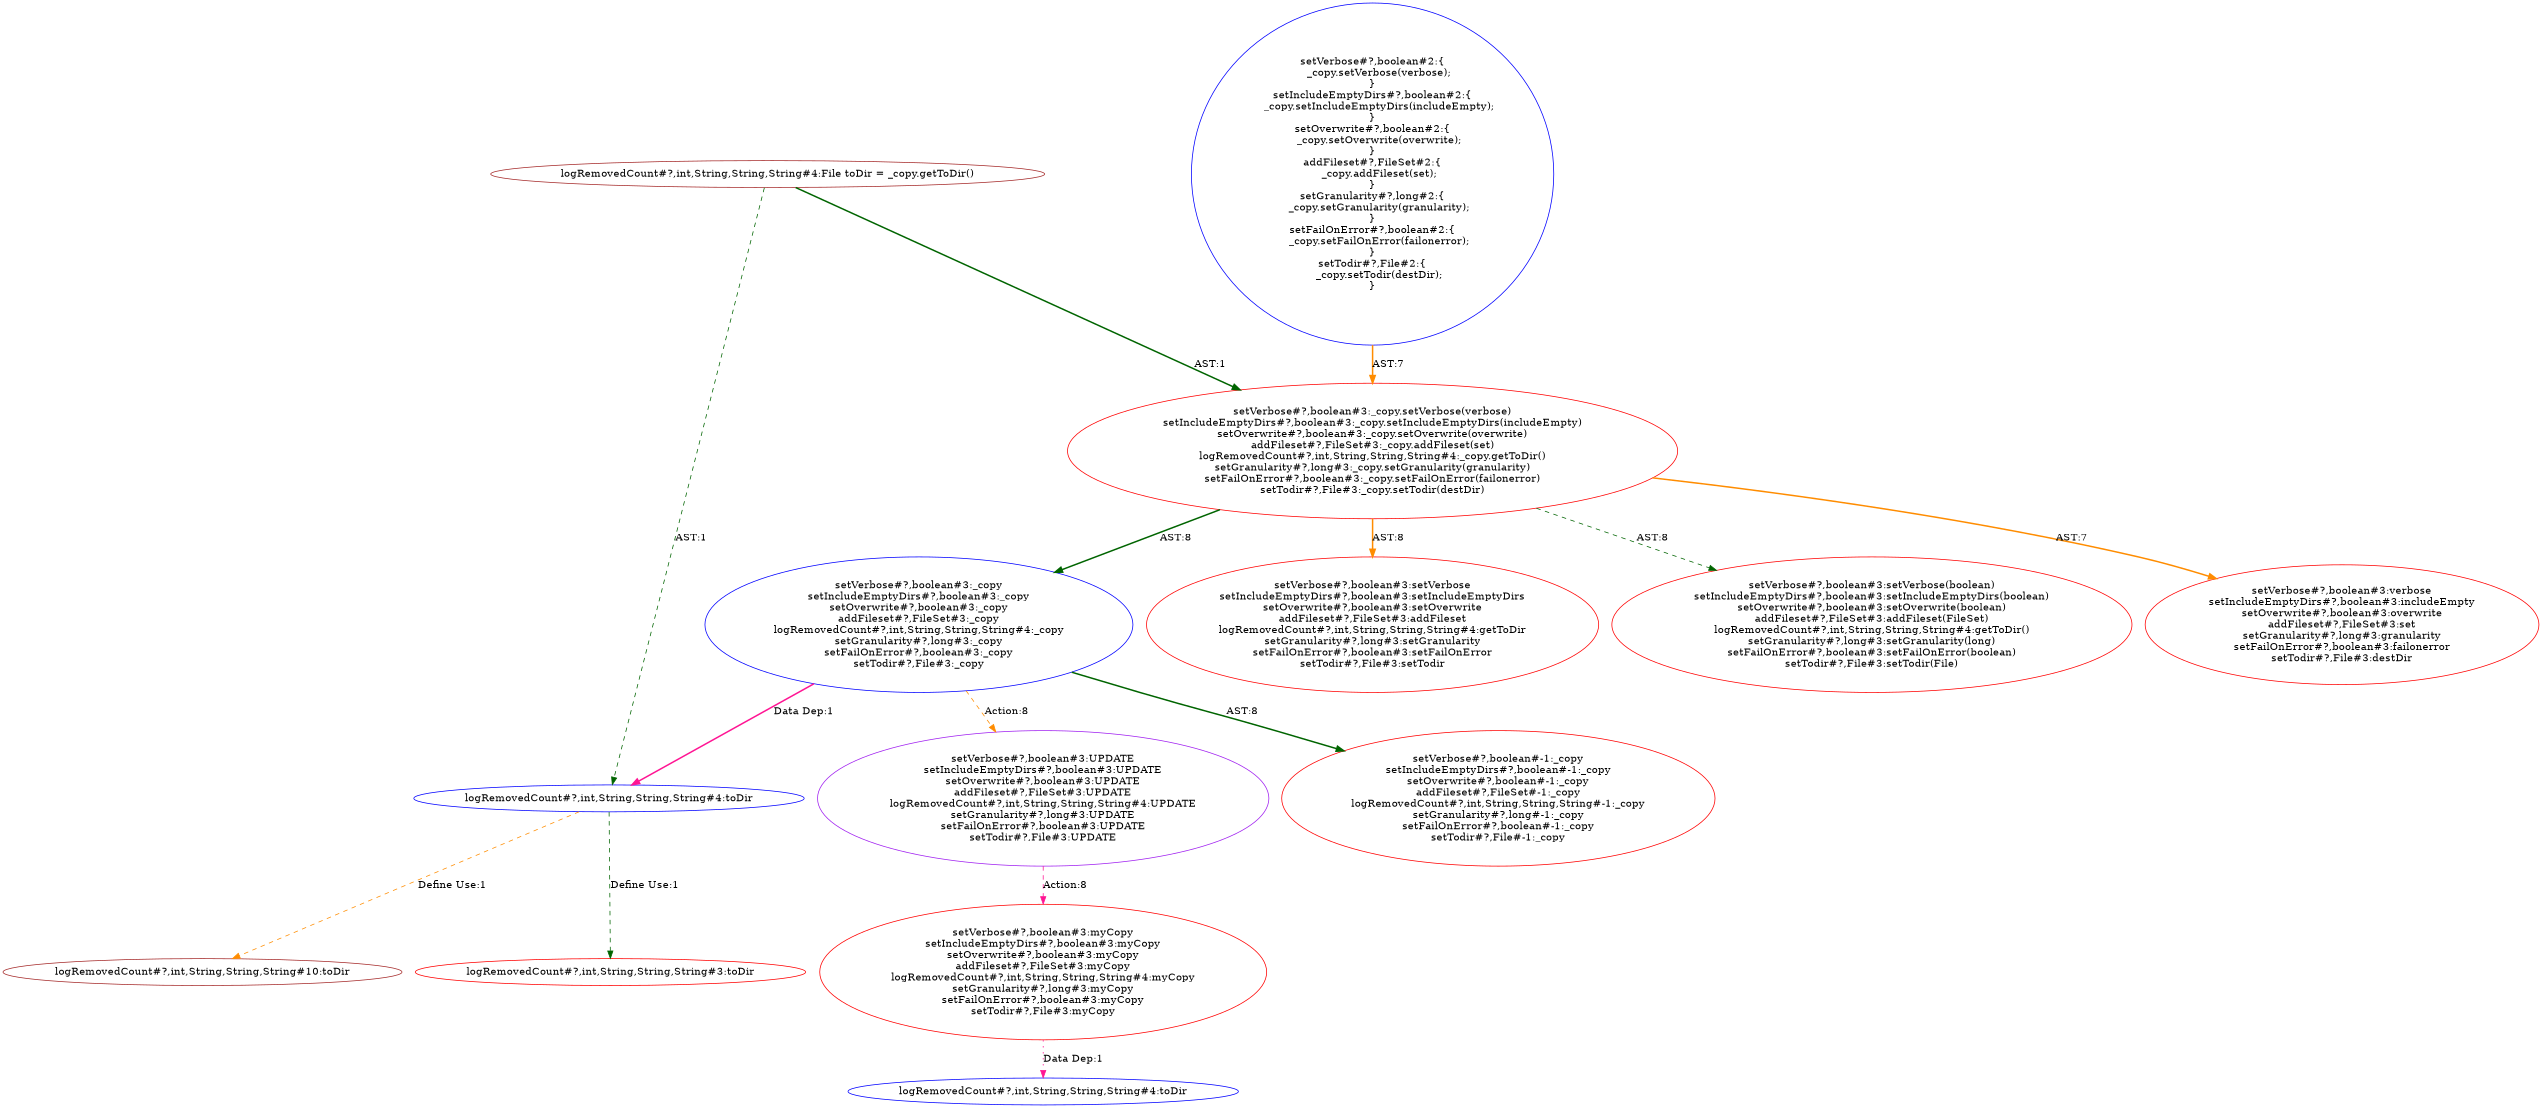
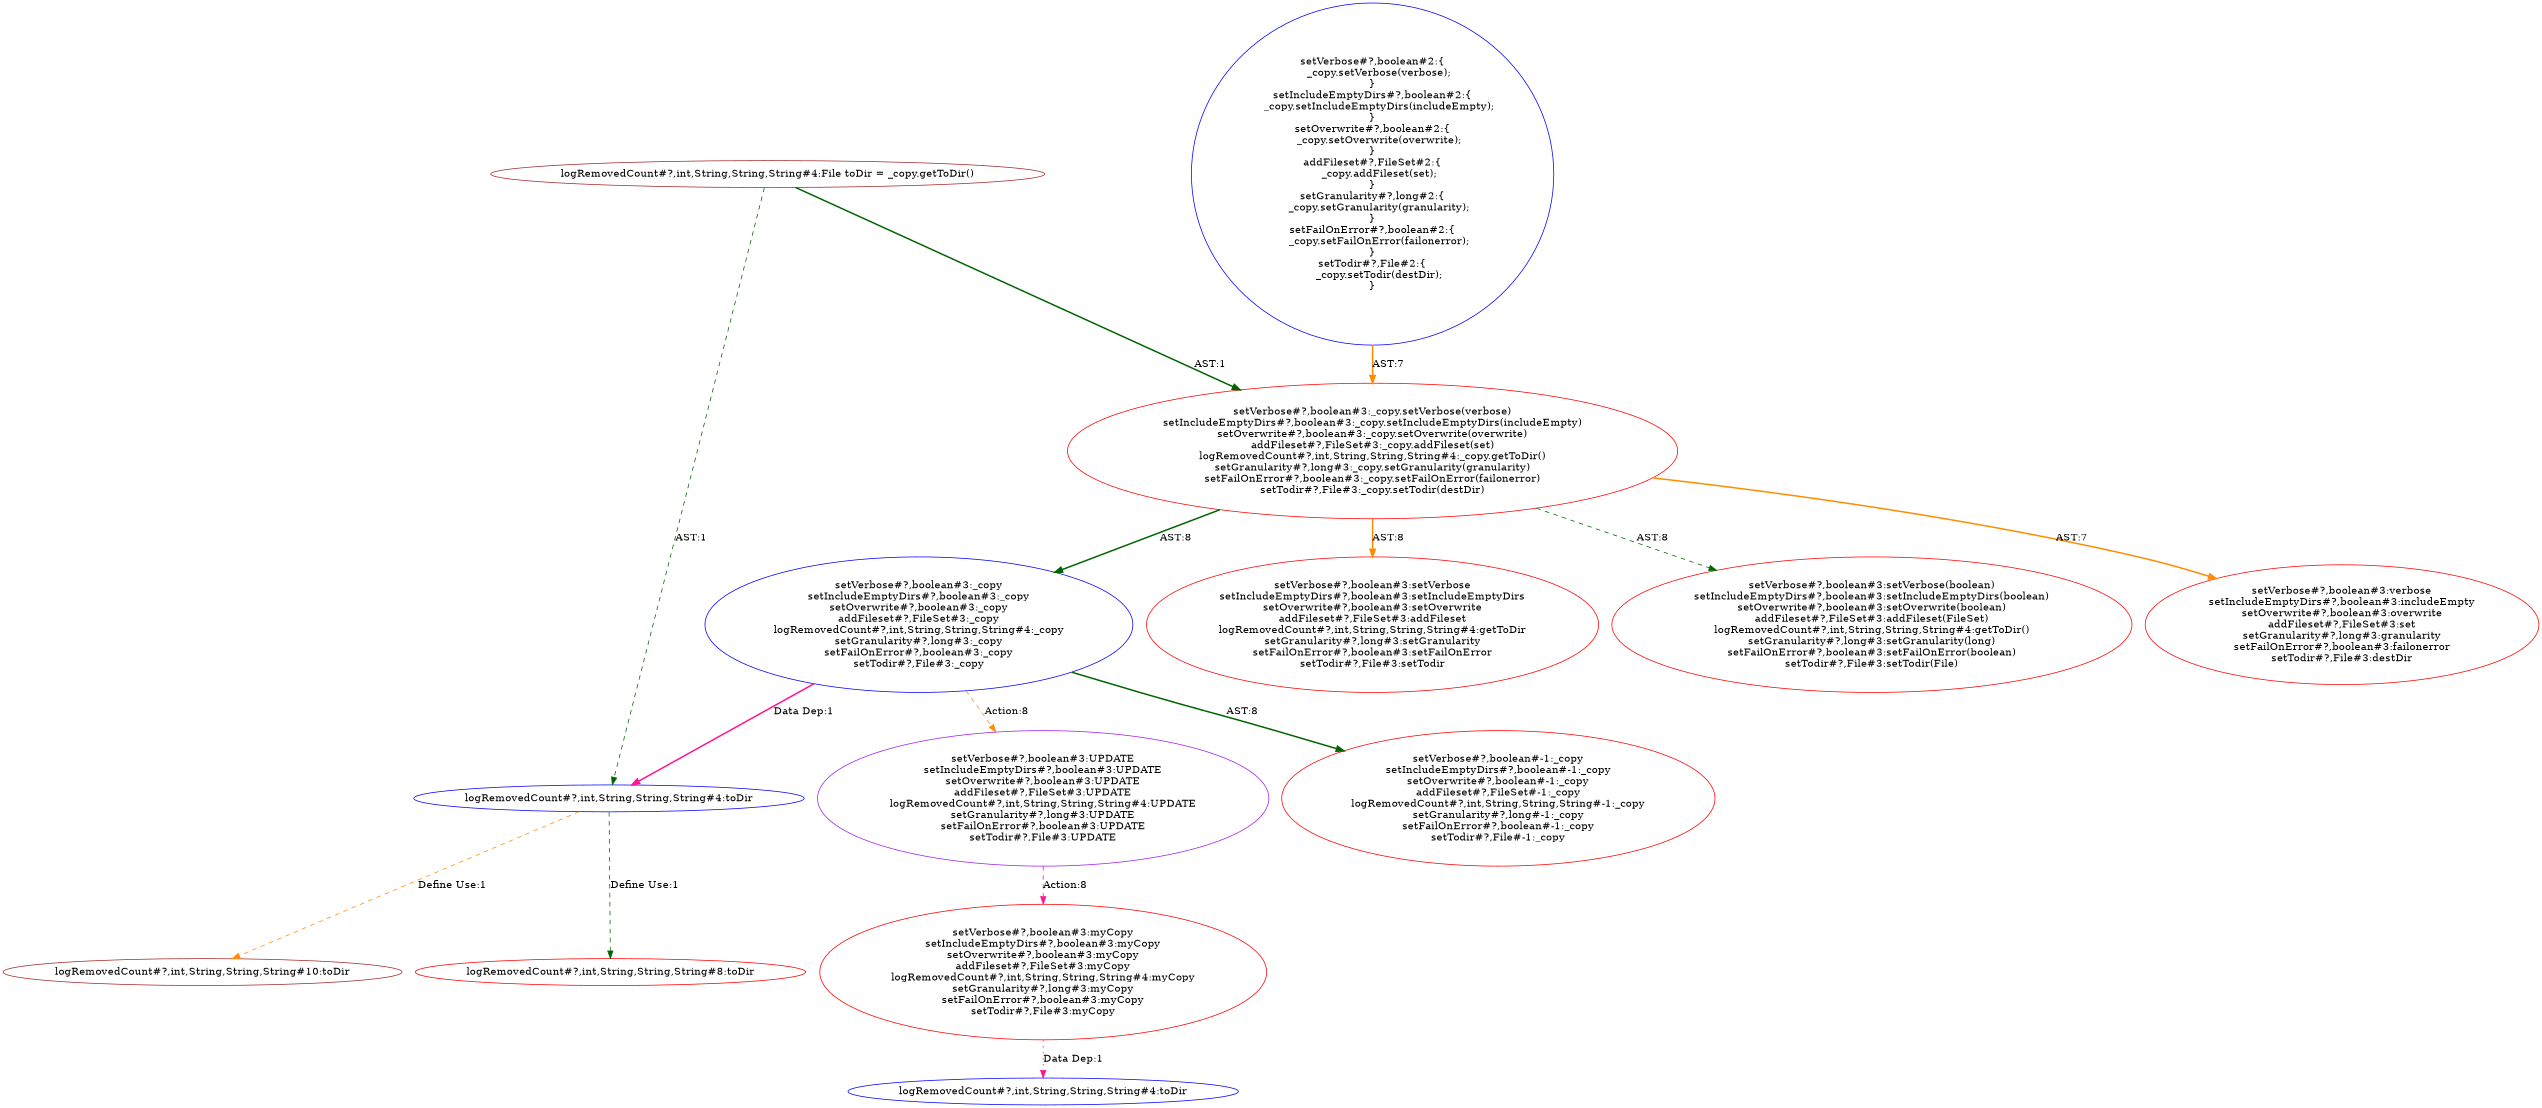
node "logRemovedCount#?,int,String,String,String#3:toDir": label "logRemovedCount#?,int,String,String,String#3:toDir" -> "logRemovedCount#?,int,String,String,String#8:toDir"
